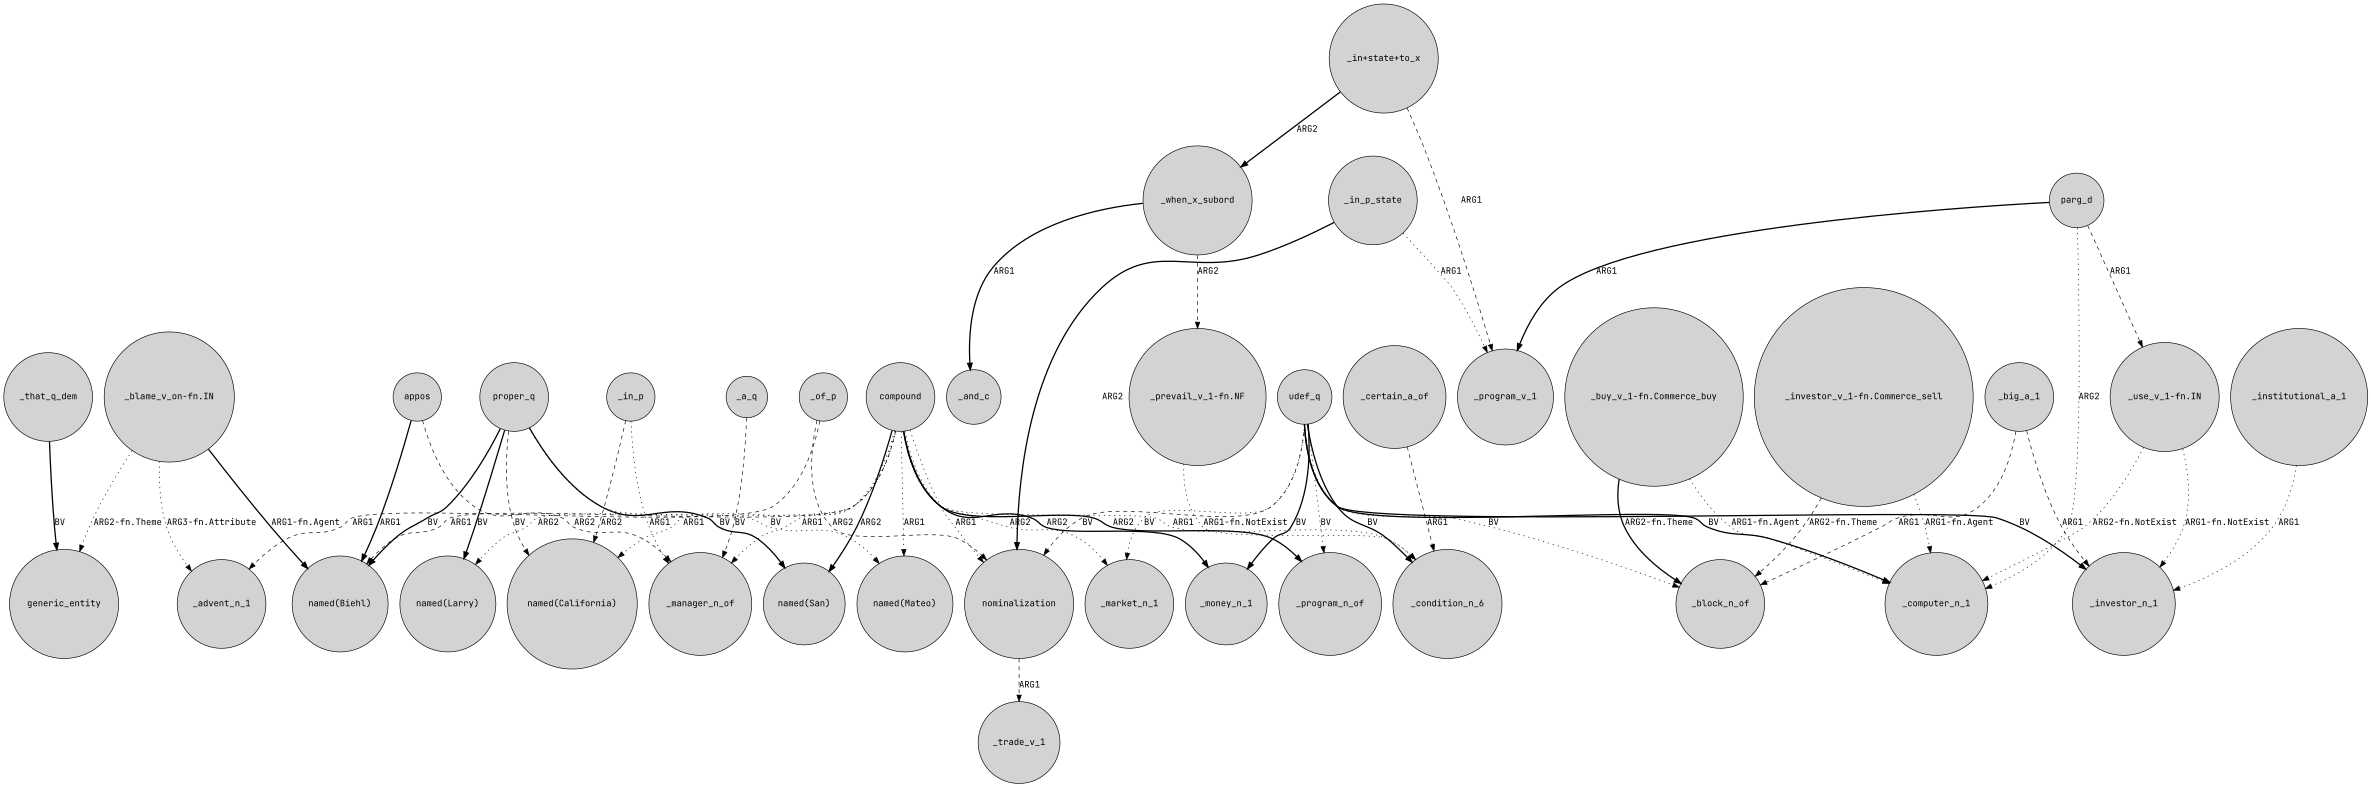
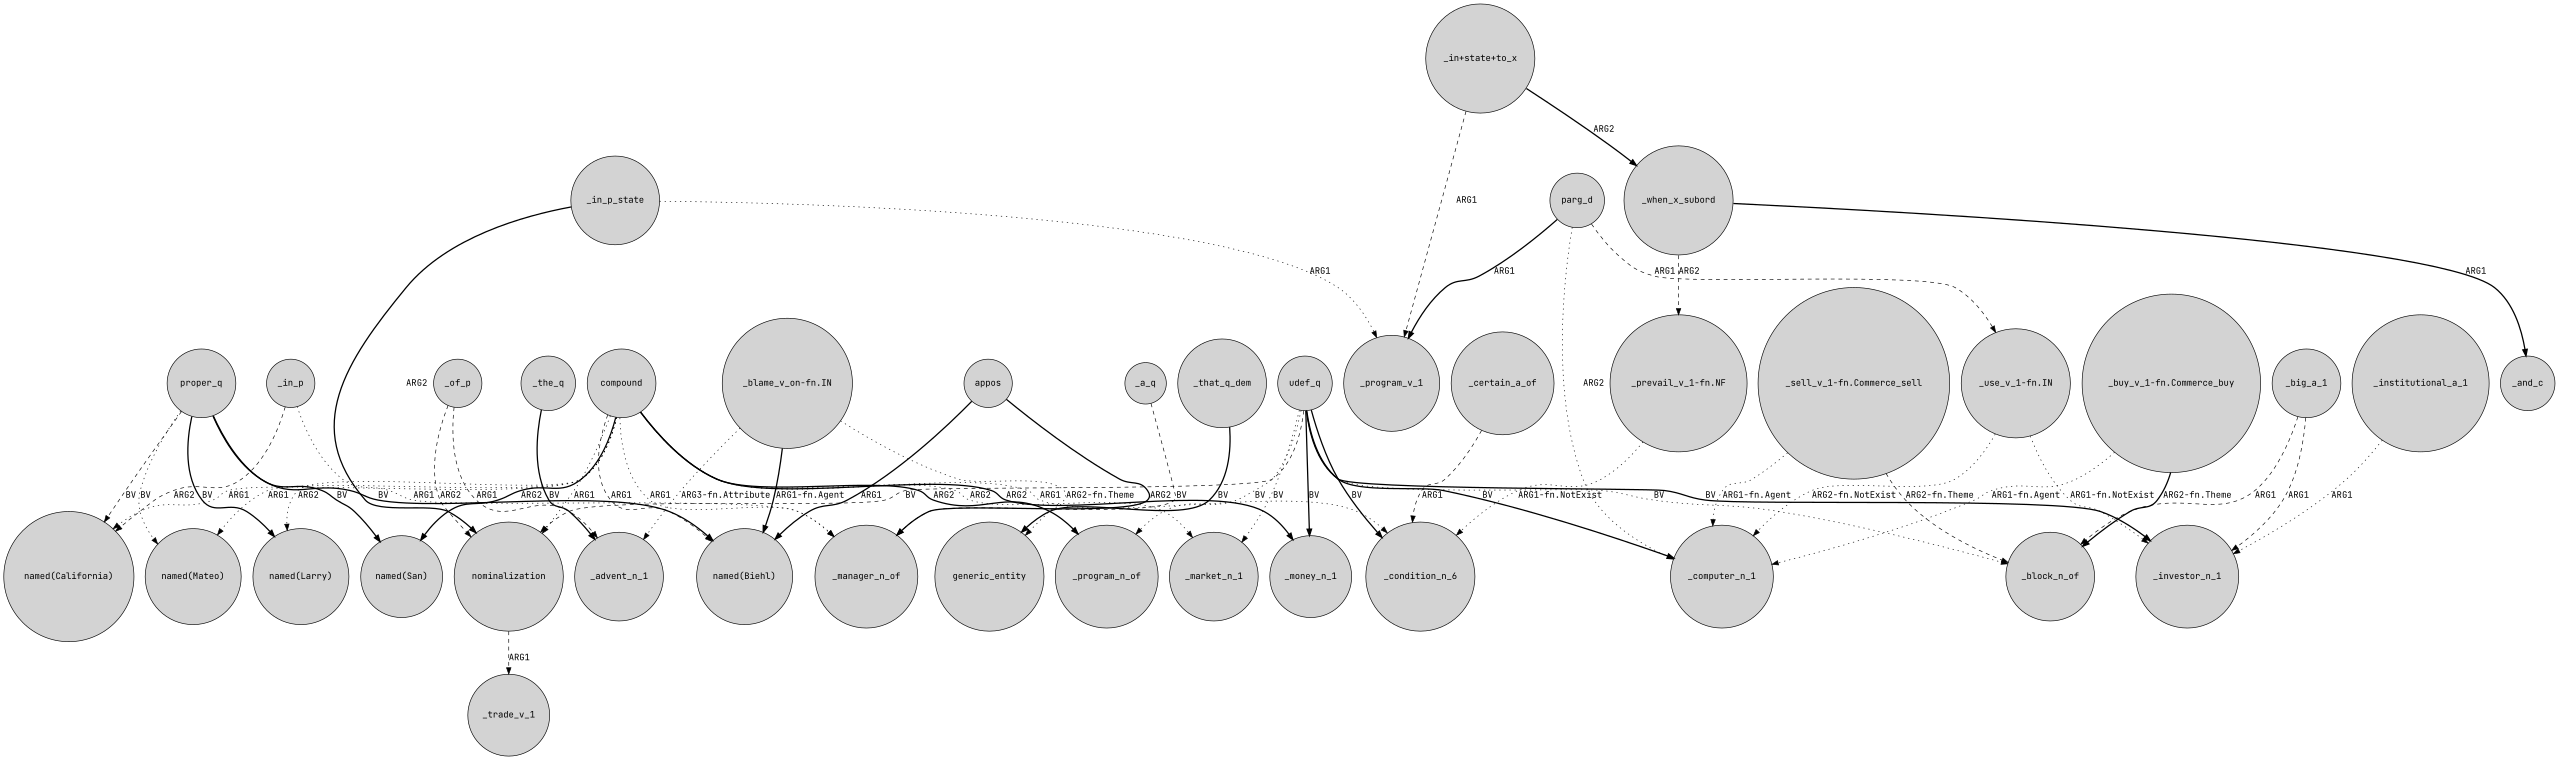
node "_the_q": added
node "_investor_v_1-fn.Commerce_sell": label "_investor_v_1-fn.Commerce_sell" -> "_sell_v_1-fn.Commerce_sell"
edge "appos" -> "_manager_n_of": style dashed -> bold
